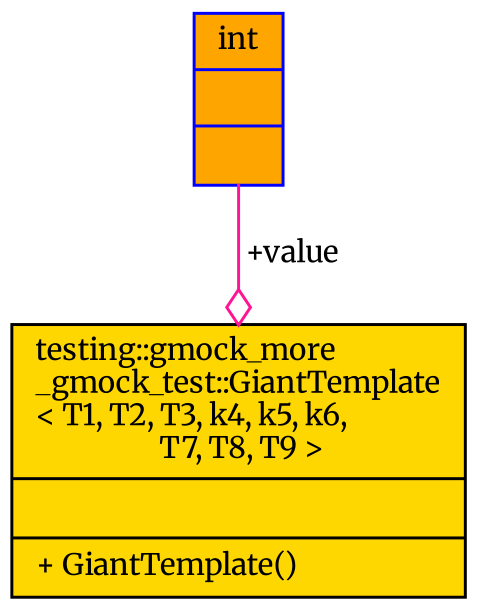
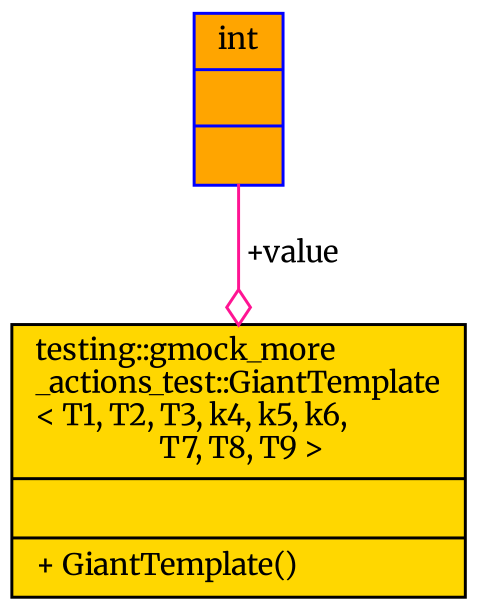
node "testing::gmock_more": text "_gmock_test::GiantTemplate" -> "_actions_test::GiantTemplate"
